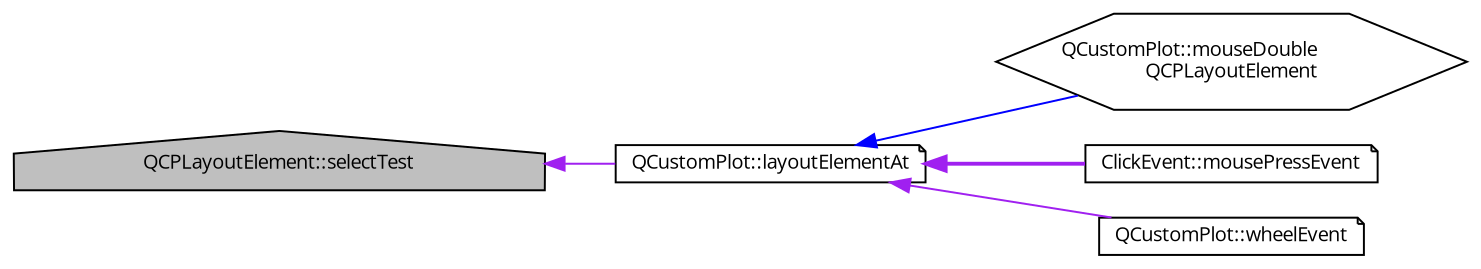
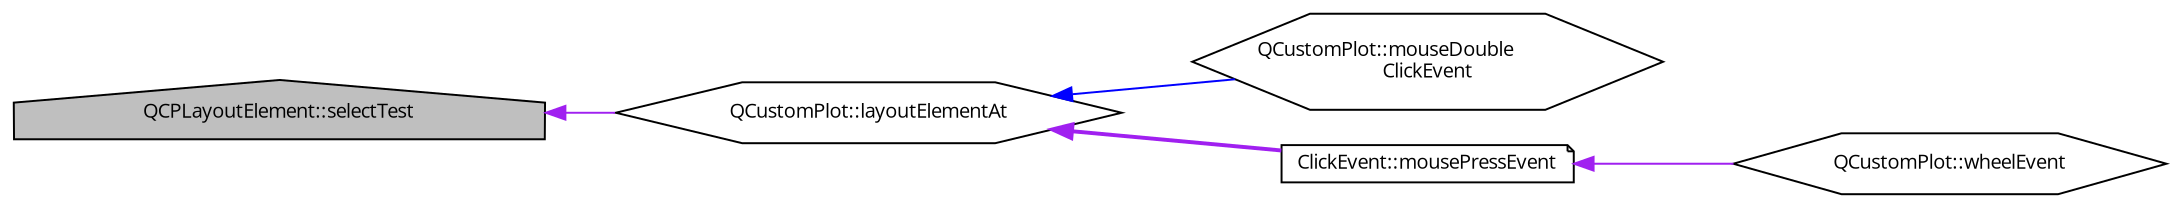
node "QCustomPlot::mouseDouble QCPLayoutElement": label "QCustomPlot::mouseDouble QCPLayoutElement" -> "QCustomPlot::mouseDouble ClickEvent"
node "QCustomPlot::layoutElementAt": shape note -> hexagon
edge "QCustomPlot::wheelEvent" -> "QCustomPlot::layoutElementAt": now "QCustomPlot::wheelEvent" -> "ClickEvent::mousePressEvent"
node "QCustomPlot::wheelEvent": shape note -> hexagon
